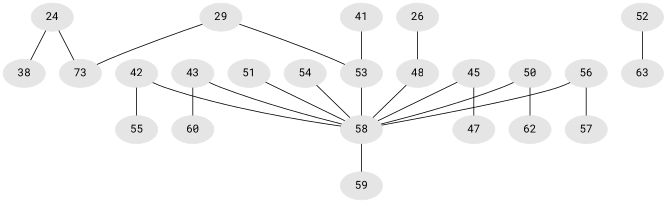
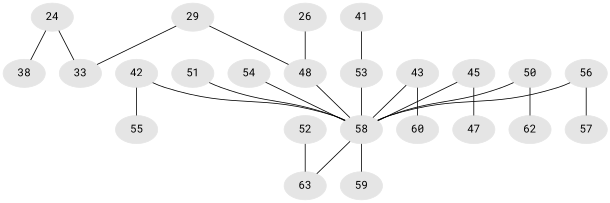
edge "29" -- "53": now "29" -- "48"
node "73": label "73" -> "33"
edge "58" -- "63": added
